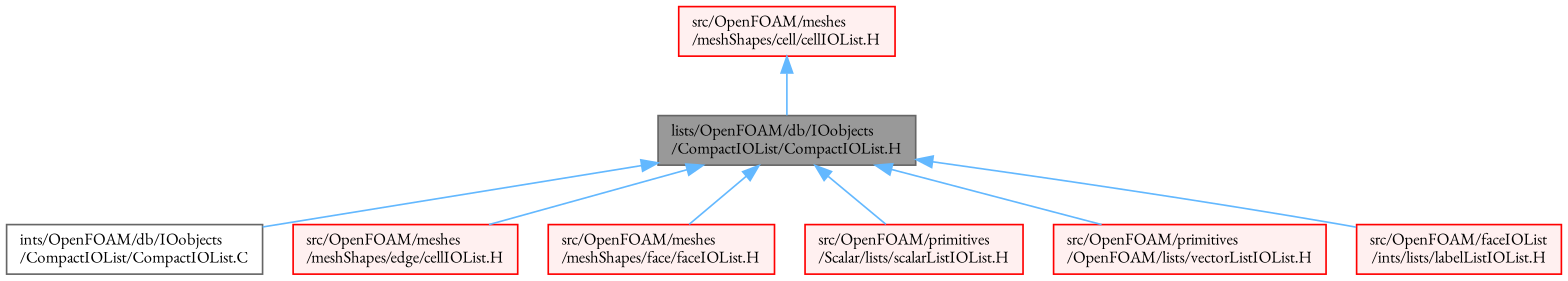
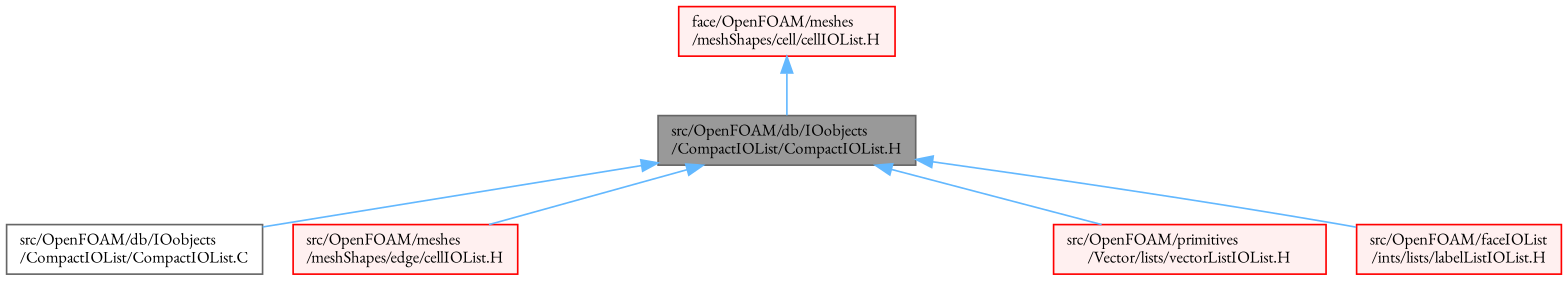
node "src/OpenFOAM/meshes /meshShapes/cell/cellIOList.H": label "src/OpenFOAM/meshes /meshShapes/cell/cellIOList.H" -> "face/OpenFOAM/meshes /meshShapes/cell/cellIOList.H"
node "lists/OpenFOAM/db/IOobjects /CompactIOList/CompactIOList.H": label "lists/OpenFOAM/db/IOobjects /CompactIOList/CompactIOList.H" -> "src/OpenFOAM/db/IOobjects /CompactIOList/CompactIOList.H"
node "ints/OpenFOAM/db/IOobjects /CompactIOList/CompactIOList.C": label "ints/OpenFOAM/db/IOobjects /CompactIOList/CompactIOList.C" -> "src/OpenFOAM/db/IOobjects /CompactIOList/CompactIOList.C"
node "src/OpenFOAM/meshes /meshShapes/face/faceIOList.H": removed
node "src/OpenFOAM/primitives /Scalar/lists/scalarListIOList.H": removed
node "src/OpenFOAM/primitives /OpenFOAM/lists/vectorListIOList.H": label "src/OpenFOAM/primitives /OpenFOAM/lists/vectorListIOList.H" -> "src/OpenFOAM/primitives /Vector/lists/vectorListIOList.H"
